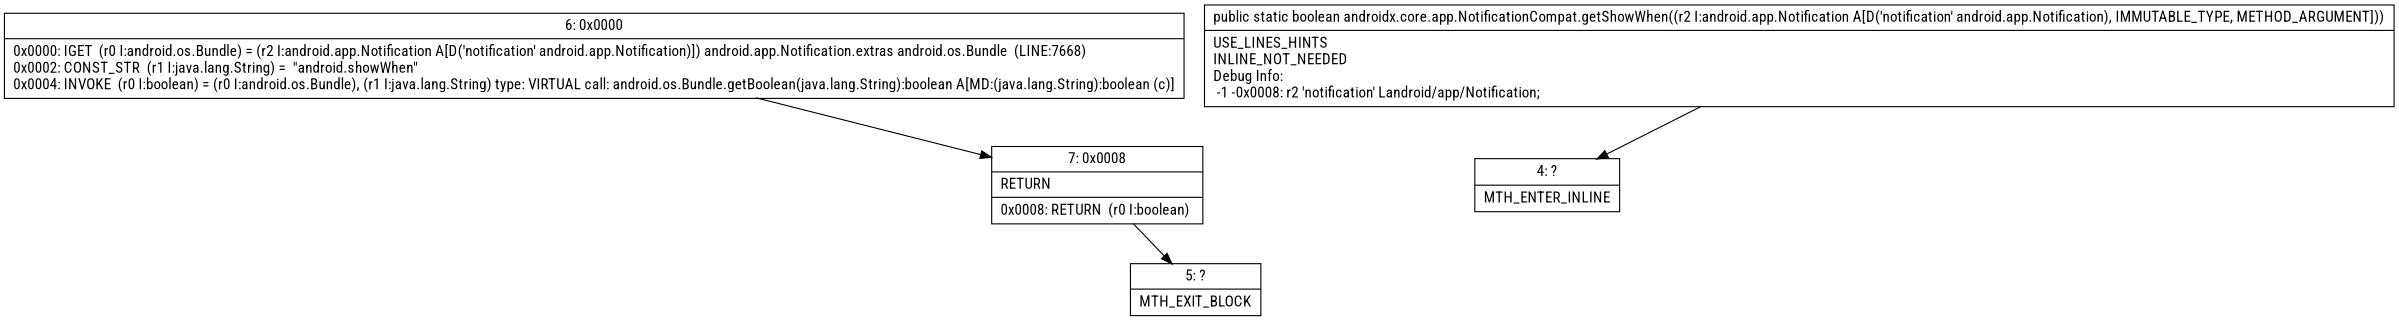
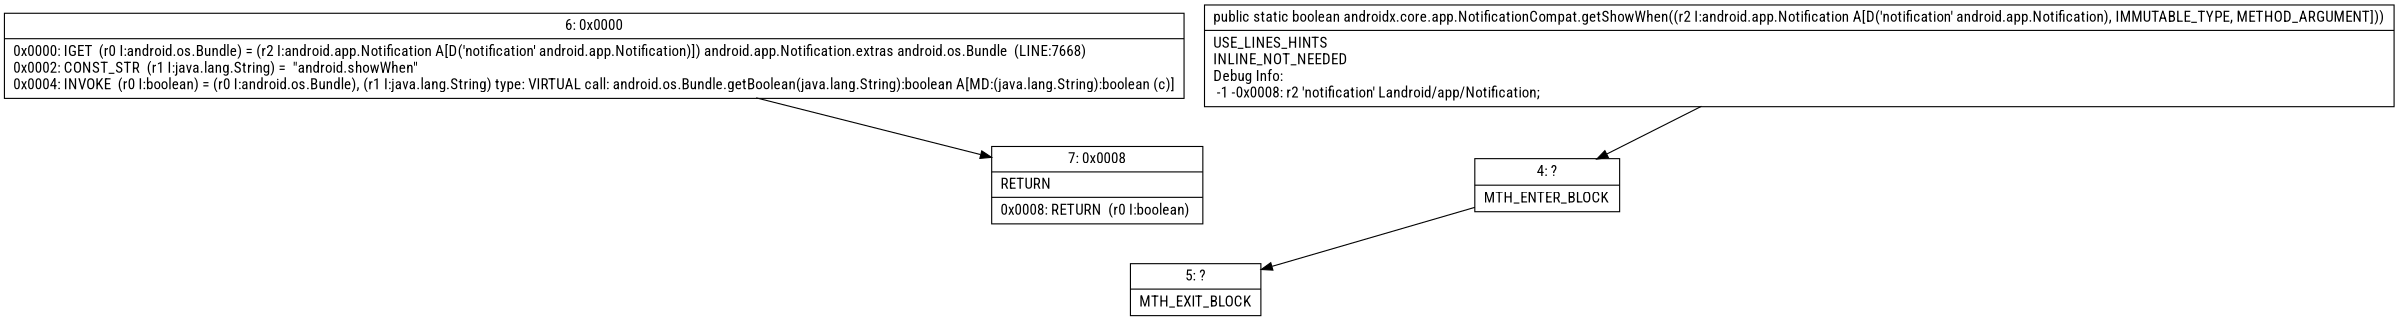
node "4: ?": text "MTH_ENTER_INLINE" -> "MTH_ENTER_BLOCK"
edge "7: 0x0008" -> "5: ?": now "4: ?" -> "5: ?"
